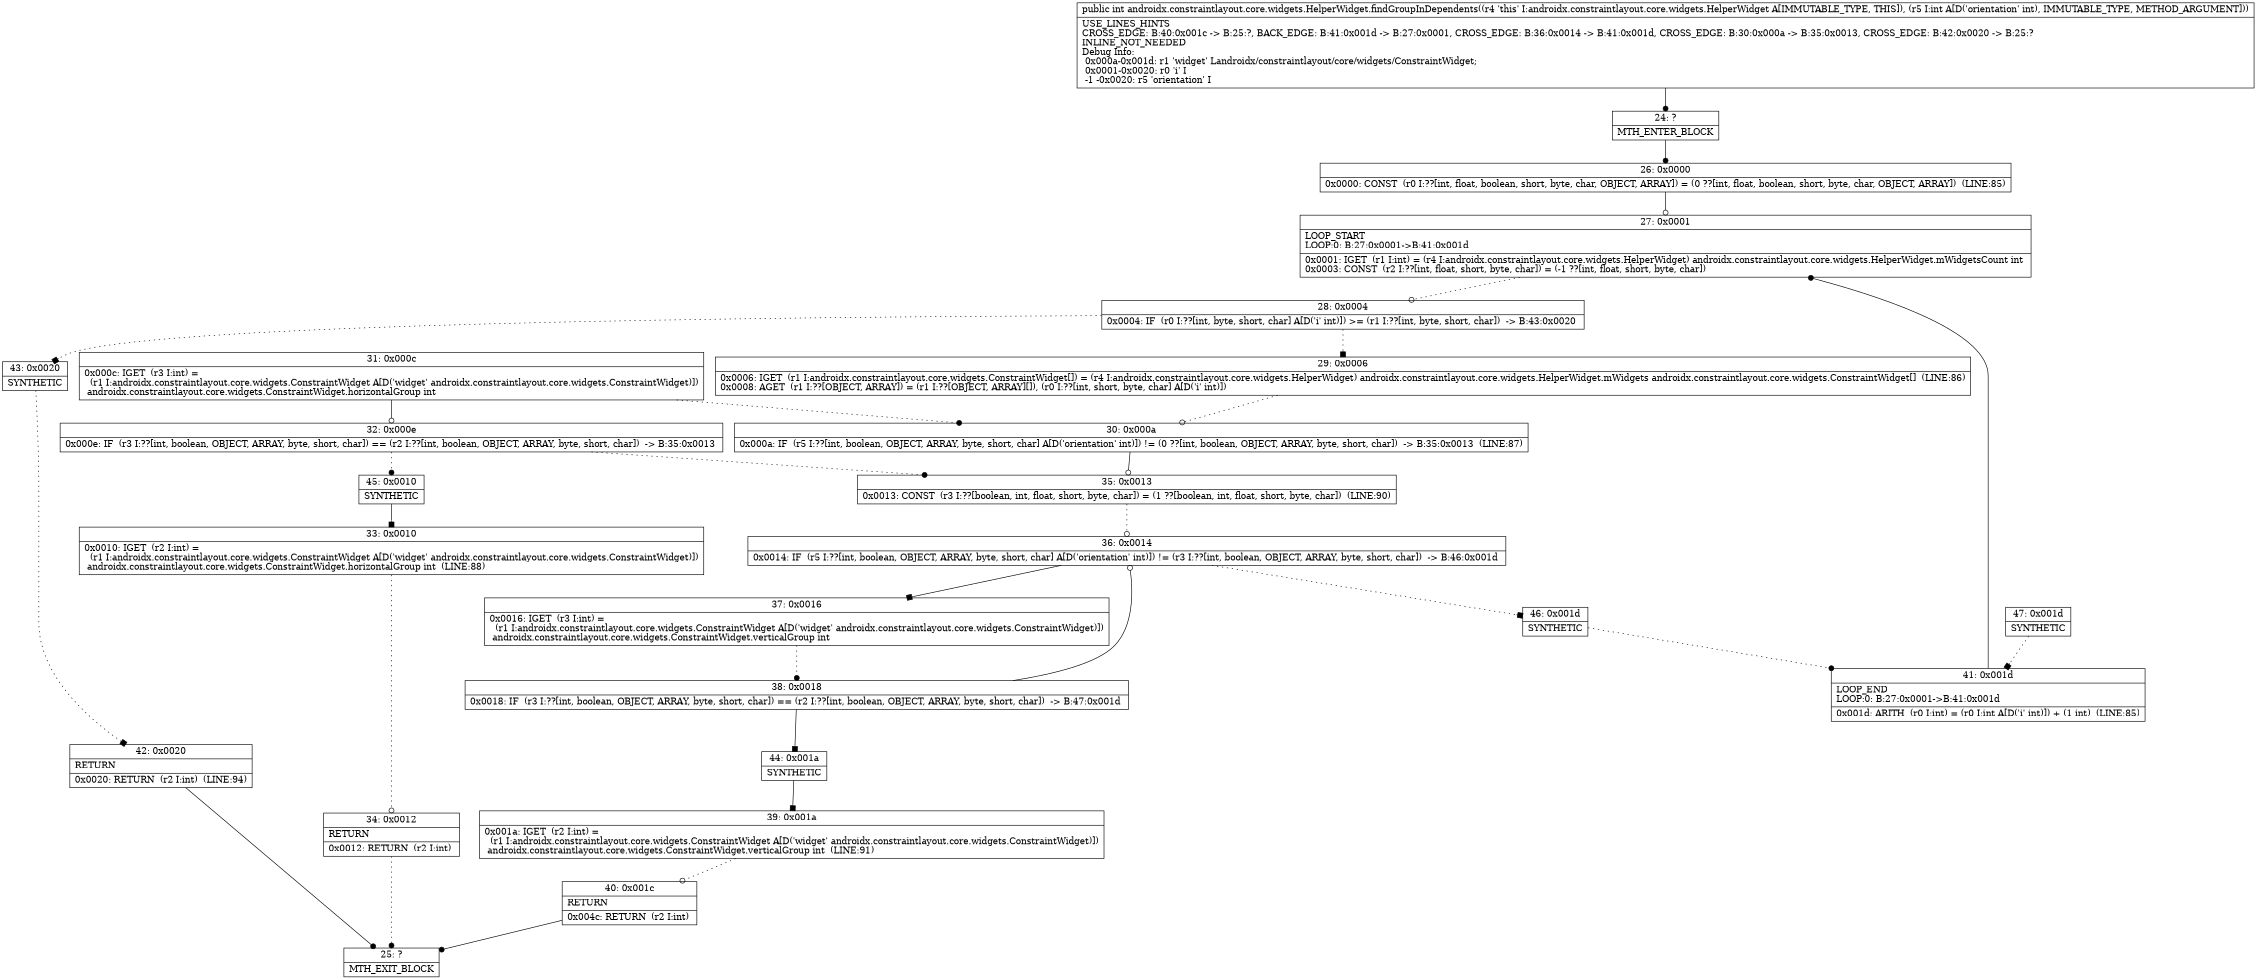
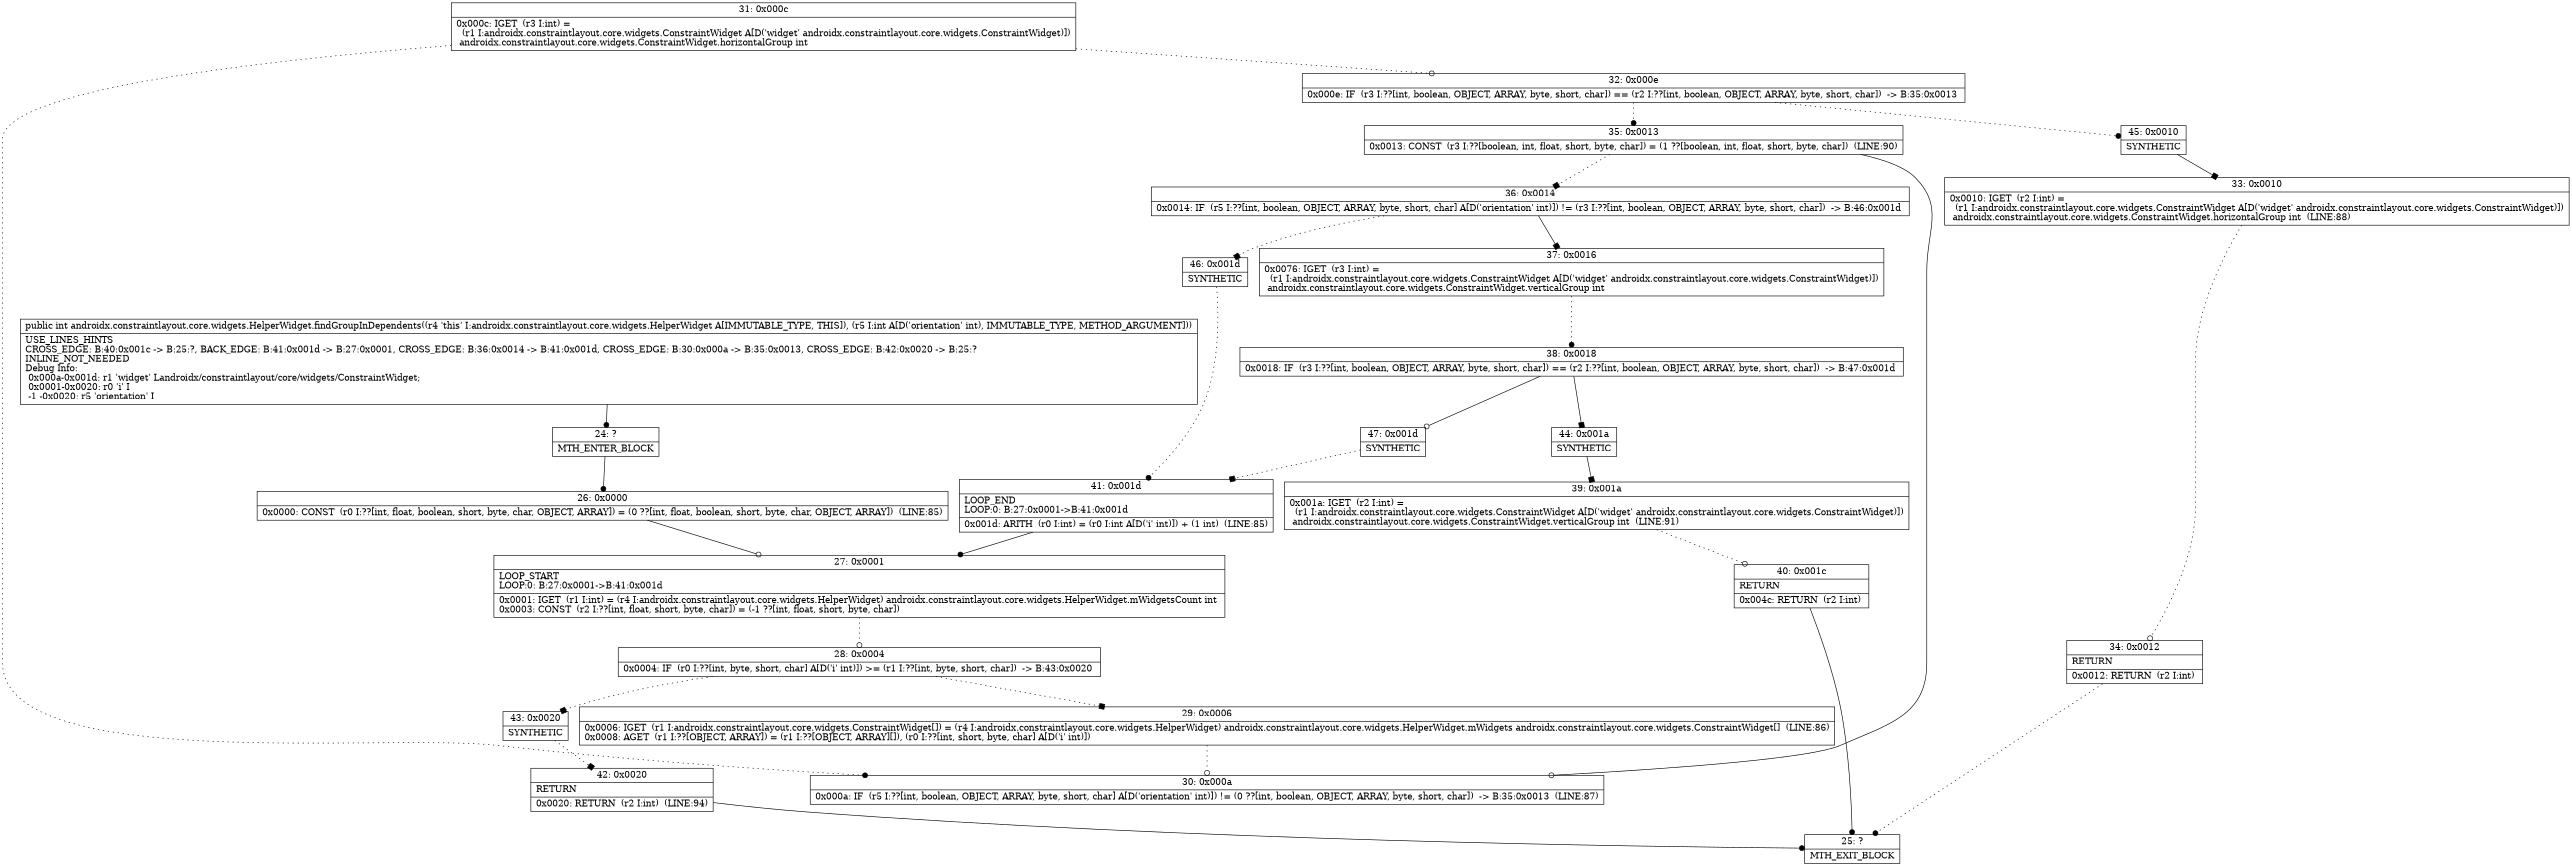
edge "31: 0x000c" -> "32: 0x000e": style solid -> dotted
edge "30: 0x000a" -> "35: 0x0013": reversed
edge "35: 0x0013" -> "36: 0x0014": arrowhead odot -> box
node "37: 0x0016": text "0x0016: IGET  (r3 I:int) =" -> "0x0076: IGET  (r3 I:int) ="
edge "38: 0x0018" -> "36: 0x0014": now "38: 0x0018" -> "47: 0x001d"
